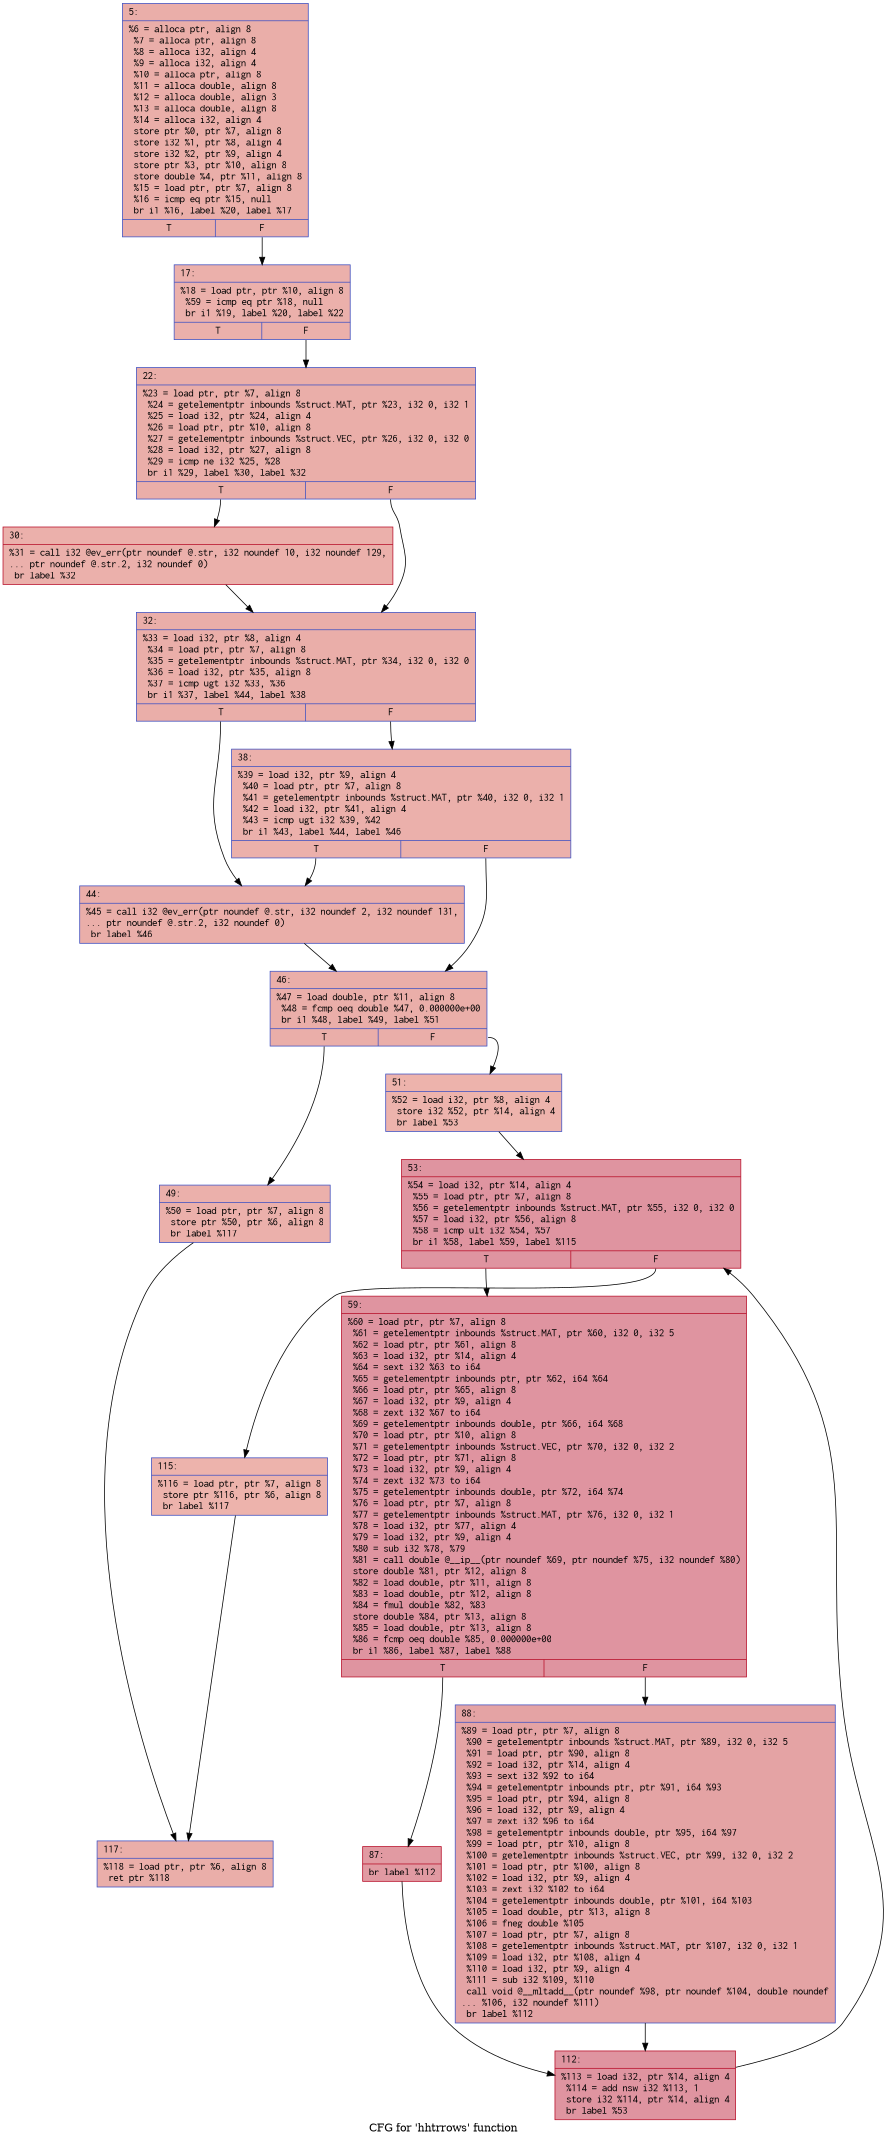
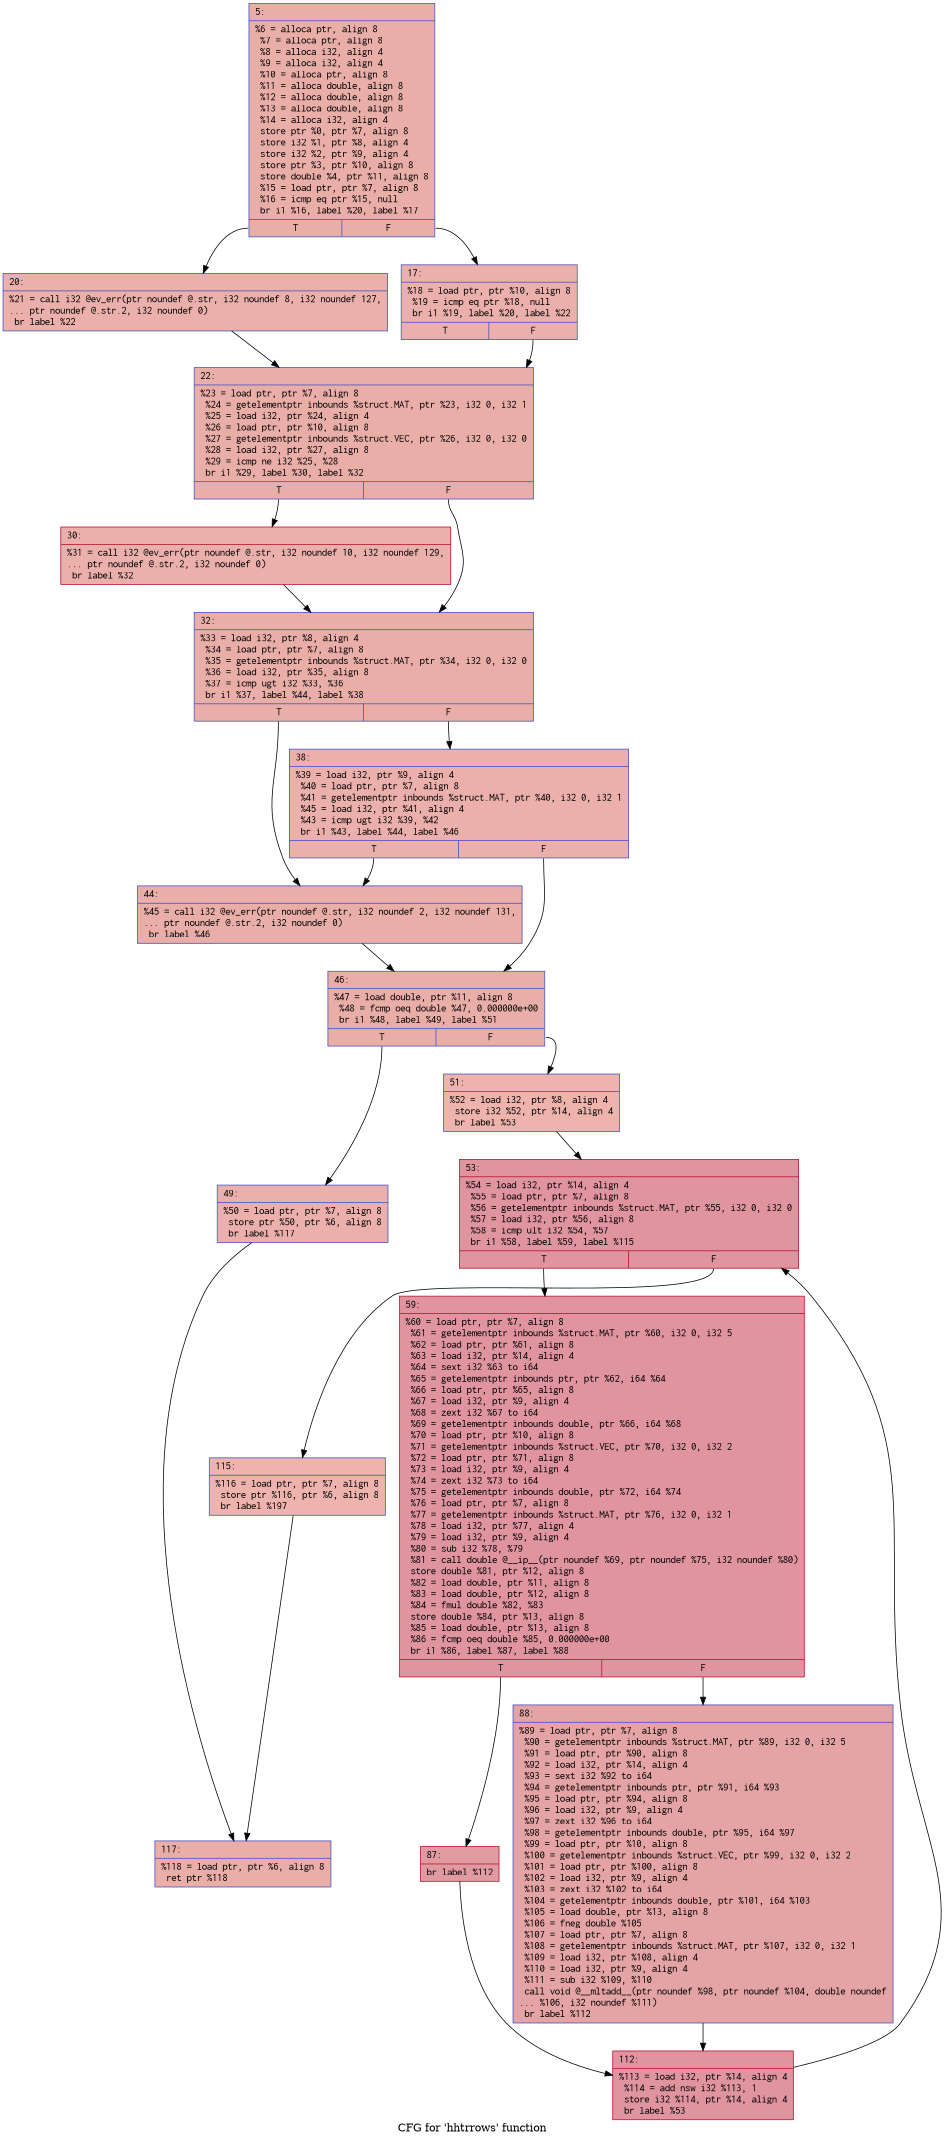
node "5:": text "%12 = alloca double, align 3" -> "%12 = alloca double, align 8"
node "20:": added
node "17:": text "%59 = icmp eq ptr %18, null" -> "%19 = icmp eq ptr %18, null"
node "38:": text "%42 = load i32, ptr %41, align 4" -> "%45 = load i32, ptr %41, align 4"
node "115:": text "br label %117" -> "br label %197"
